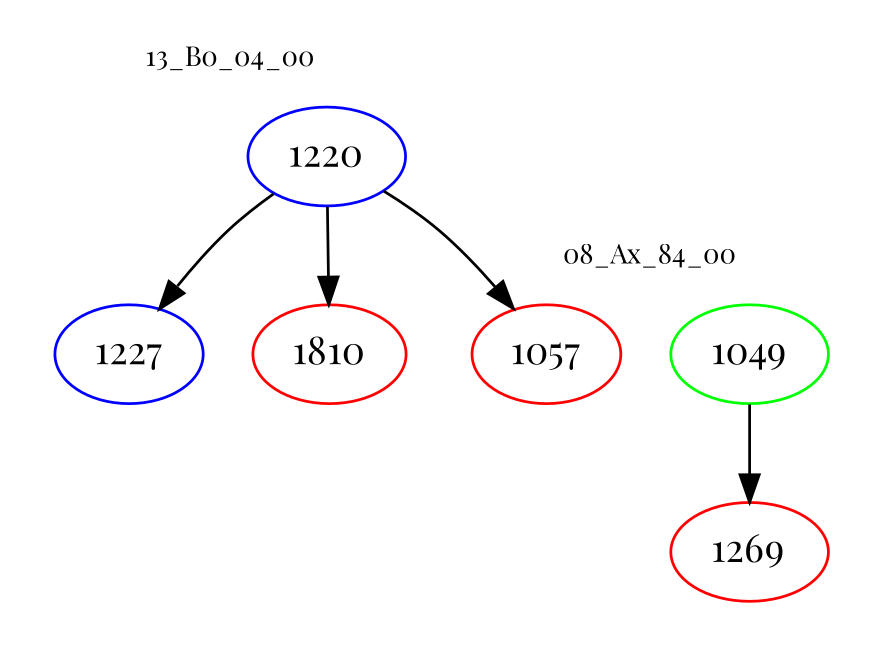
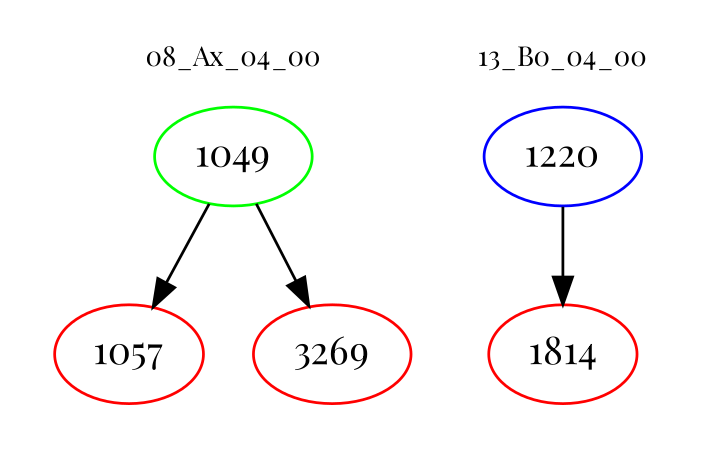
edge "1220" -> "1057": now "1049" -> "1057"
cluster "08_Ax_84_00": label "08_Ax_84_00" -> "08_Ax_04_00"
node "1227": removed
node "1810": label "1810" -> "1814"
node "1269": label "1269" -> "3269"
